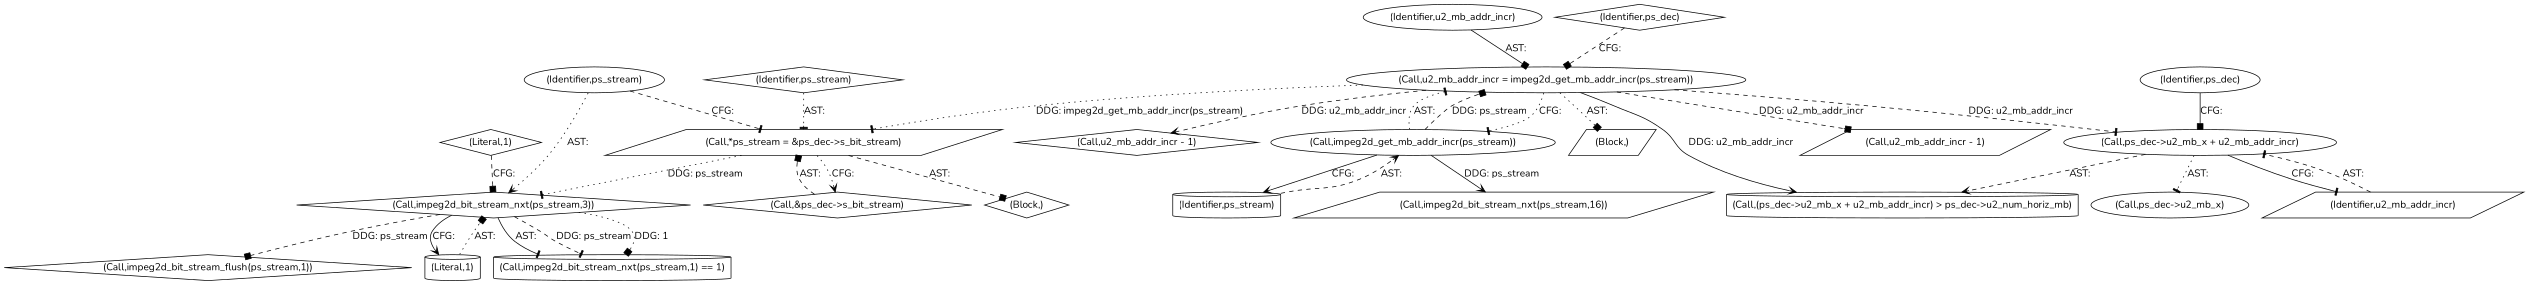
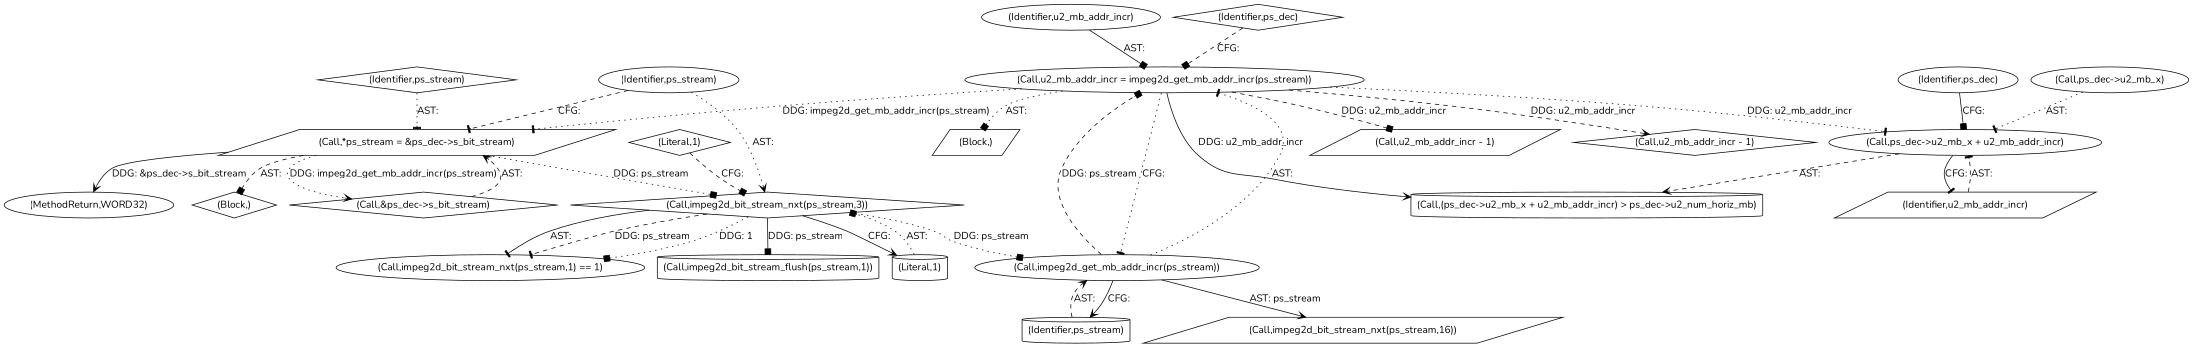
edge "(Call,u2_mb_addr_incr = impeg2d_get_mb_addr_incr(ps_stream))" -> "(Call,ps_dec->u2_mb_x + u2_mb_addr_incr)": style dashed -> dotted
edge "(Call,ps_dec->u2_mb_x + u2_mb_addr_incr)" -> "(Call,ps_dec->u2_mb_x)": reversed
edge "(Call,*ps_stream = &ps_dec->s_bit_stream)" -> "(Call,&ps_dec->s_bit_stream)": label "CFG: " -> "DDG: impeg2d_get_mb_addr_incr(ps_stream)"
edge "(Call,impeg2d_get_mb_addr_incr(ps_stream))" -> "(Call,impeg2d_bit_stream_nxt(ps_stream,16))": label "DDG: ps_stream" -> "AST: ps_stream"
edge "(Call,*ps_stream = &ps_dec->s_bit_stream)" -> "(Call,impeg2d_bit_stream_nxt(ps_stream,3))": arrowhead tee -> box
edge "(Call,&ps_dec->s_bit_stream)" -> "(Call,*ps_stream = &ps_dec->s_bit_stream)": arrowhead box -> vee
node "(MethodReturn,WORD32)": added
edge "(Call,impeg2d_bit_stream_nxt(ps_stream,3))" -> "(Call,impeg2d_get_mb_addr_incr(ps_stream))": added, label "DDG: ps_stream"
edge "(Call,impeg2d_bit_stream_nxt(ps_stream,3))" -> "(Call,impeg2d_bit_stream_flush(ps_stream,1))": style dashed -> solid
node "(Call,impeg2d_bit_stream_flush(ps_stream,1))": shape diamond -> cylinder
node "(Call,impeg2d_bit_stream_nxt(ps_stream,1) == 1)": shape cylinder -> ellipse
